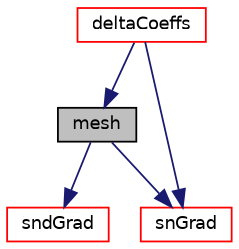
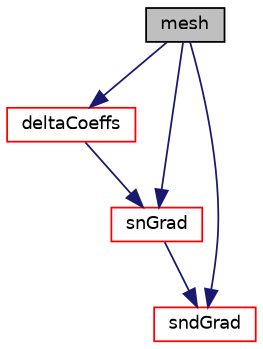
edge "deltaCoeffs" -> "mesh": reversed
edge "snGrad" -> "sndGrad": added
